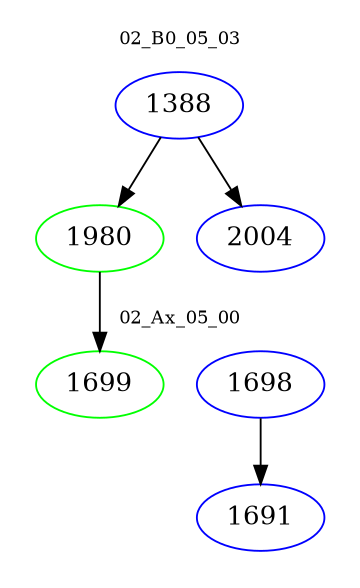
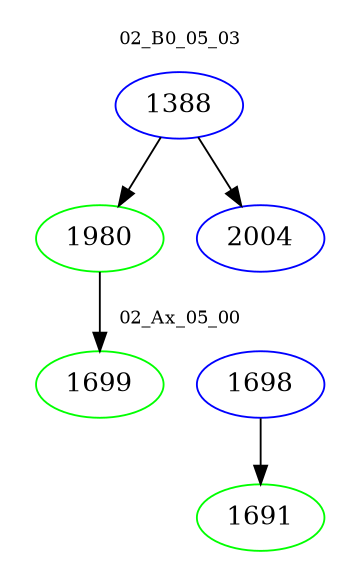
node "1691": color blue -> green
